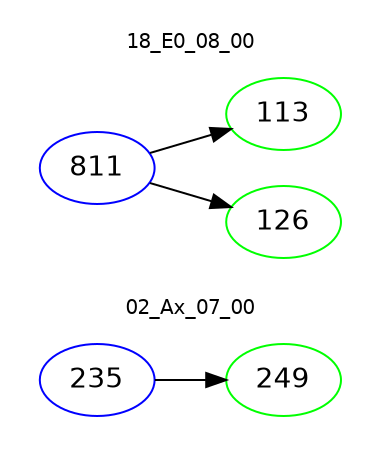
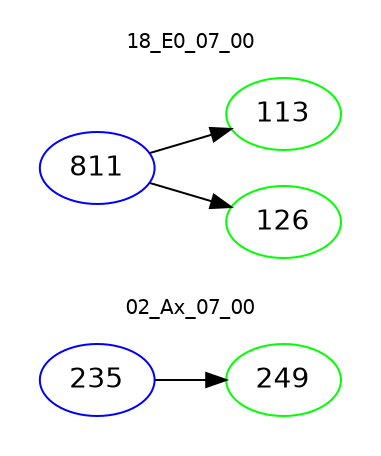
cluster "18_E0_08_00": label "18_E0_08_00" -> "18_E0_07_00"
